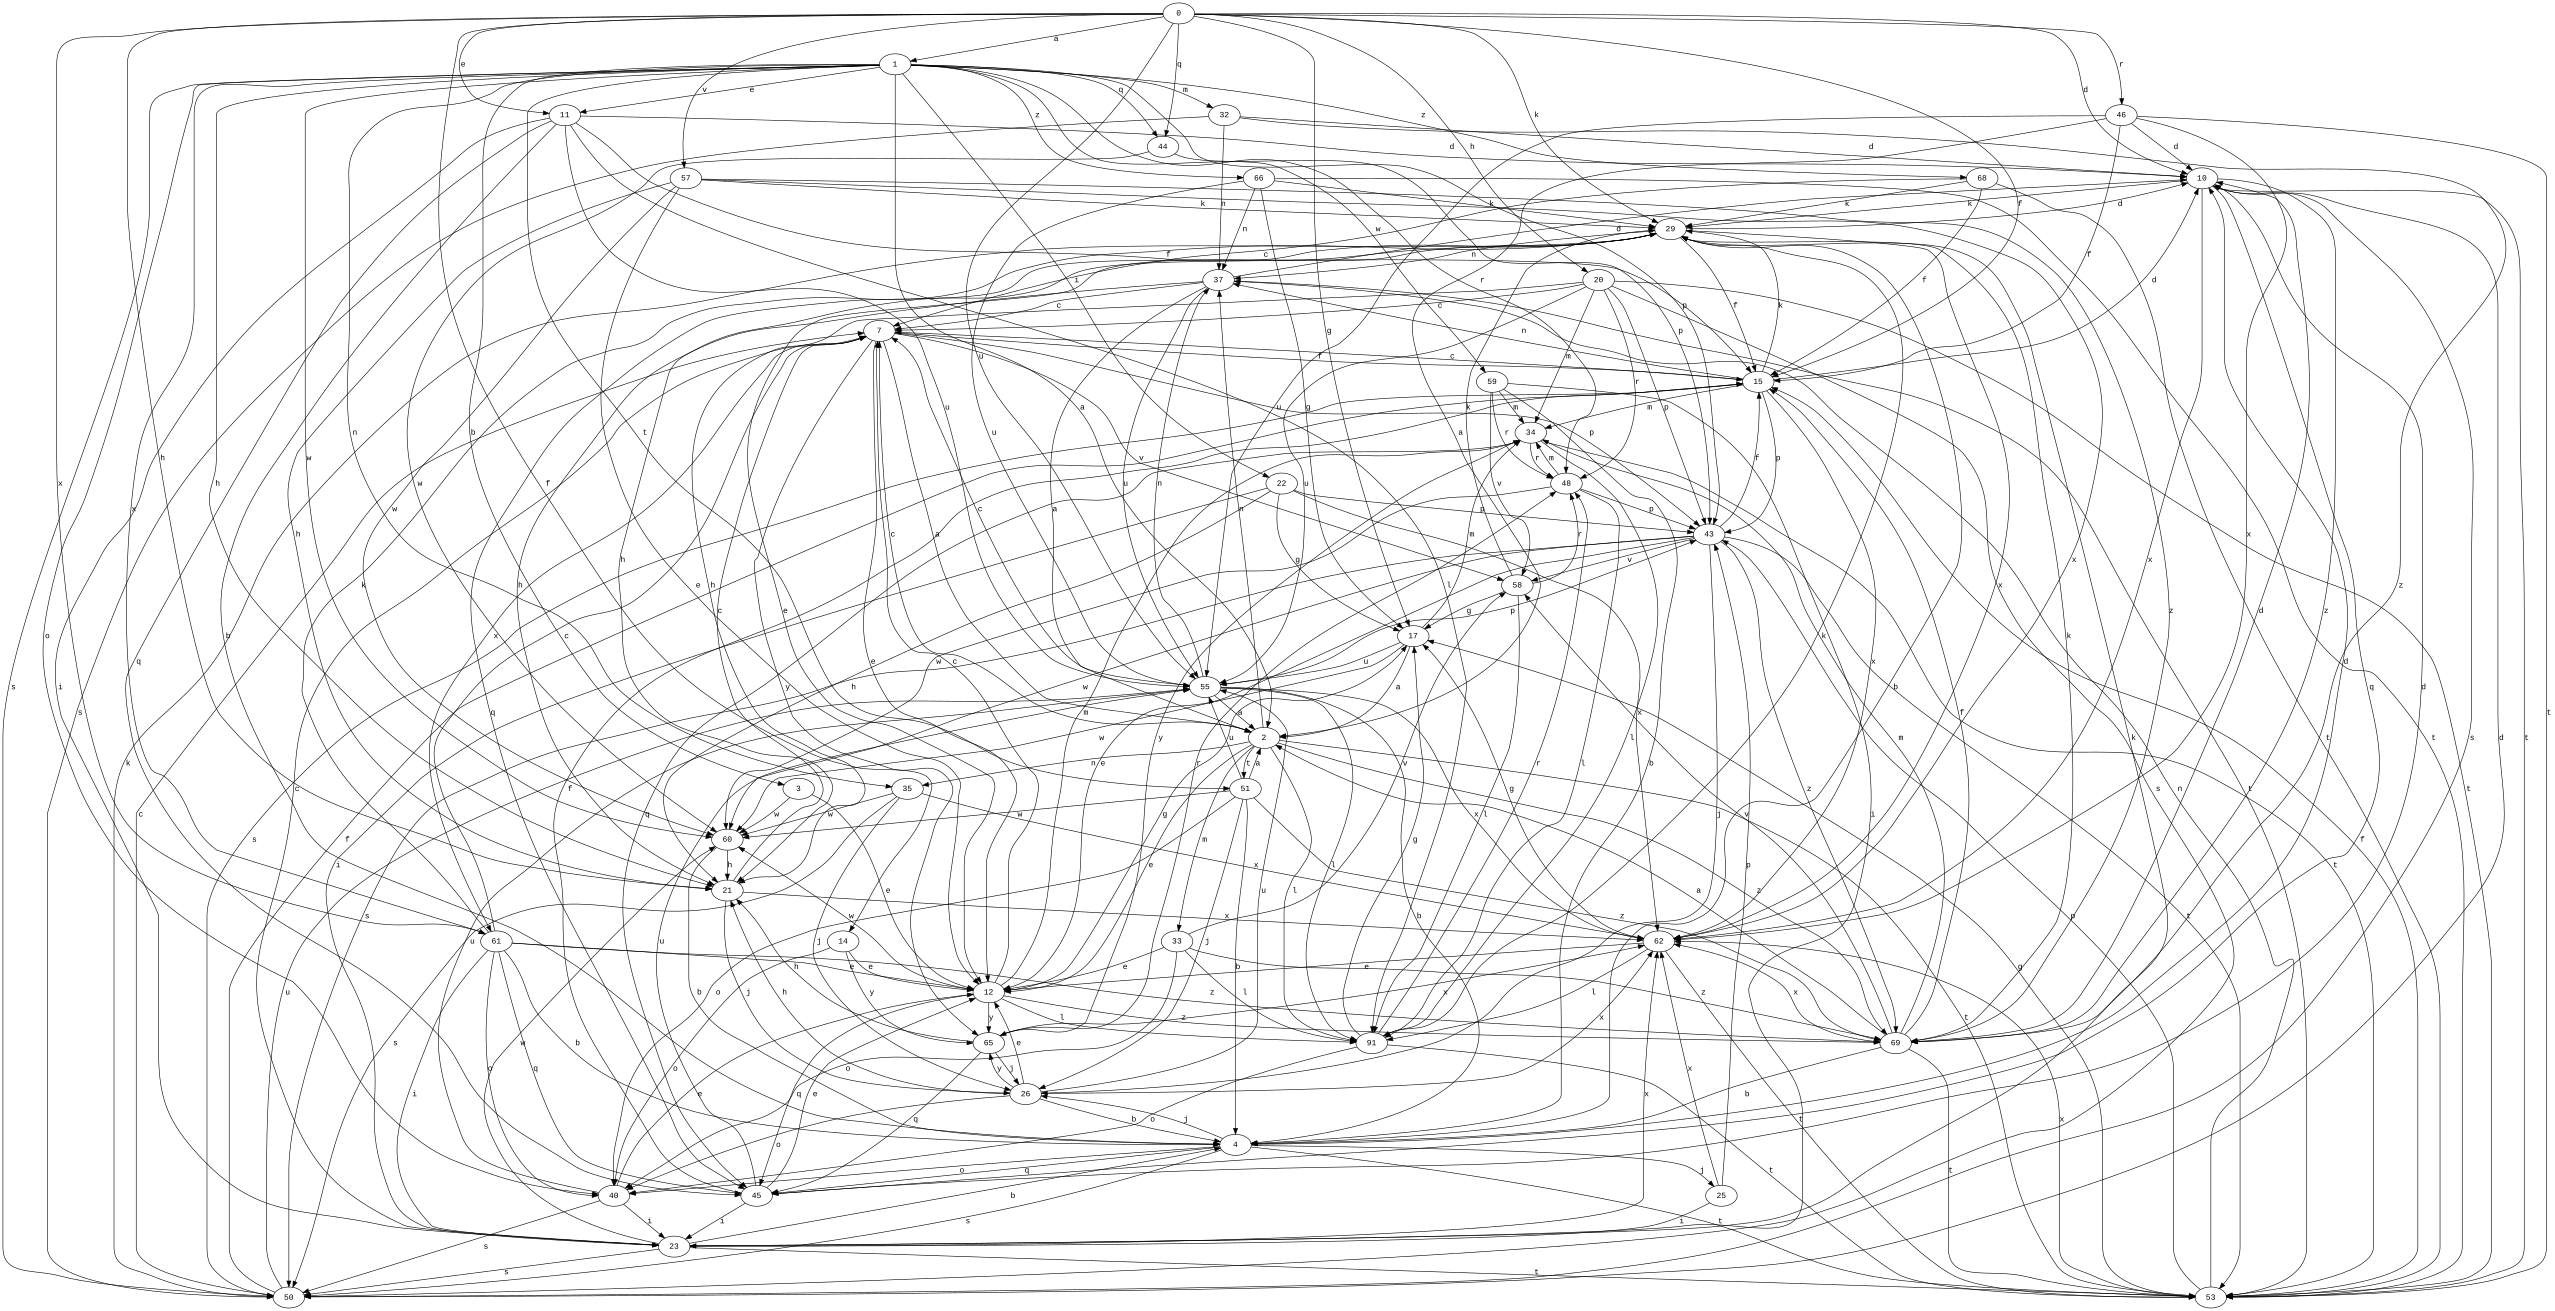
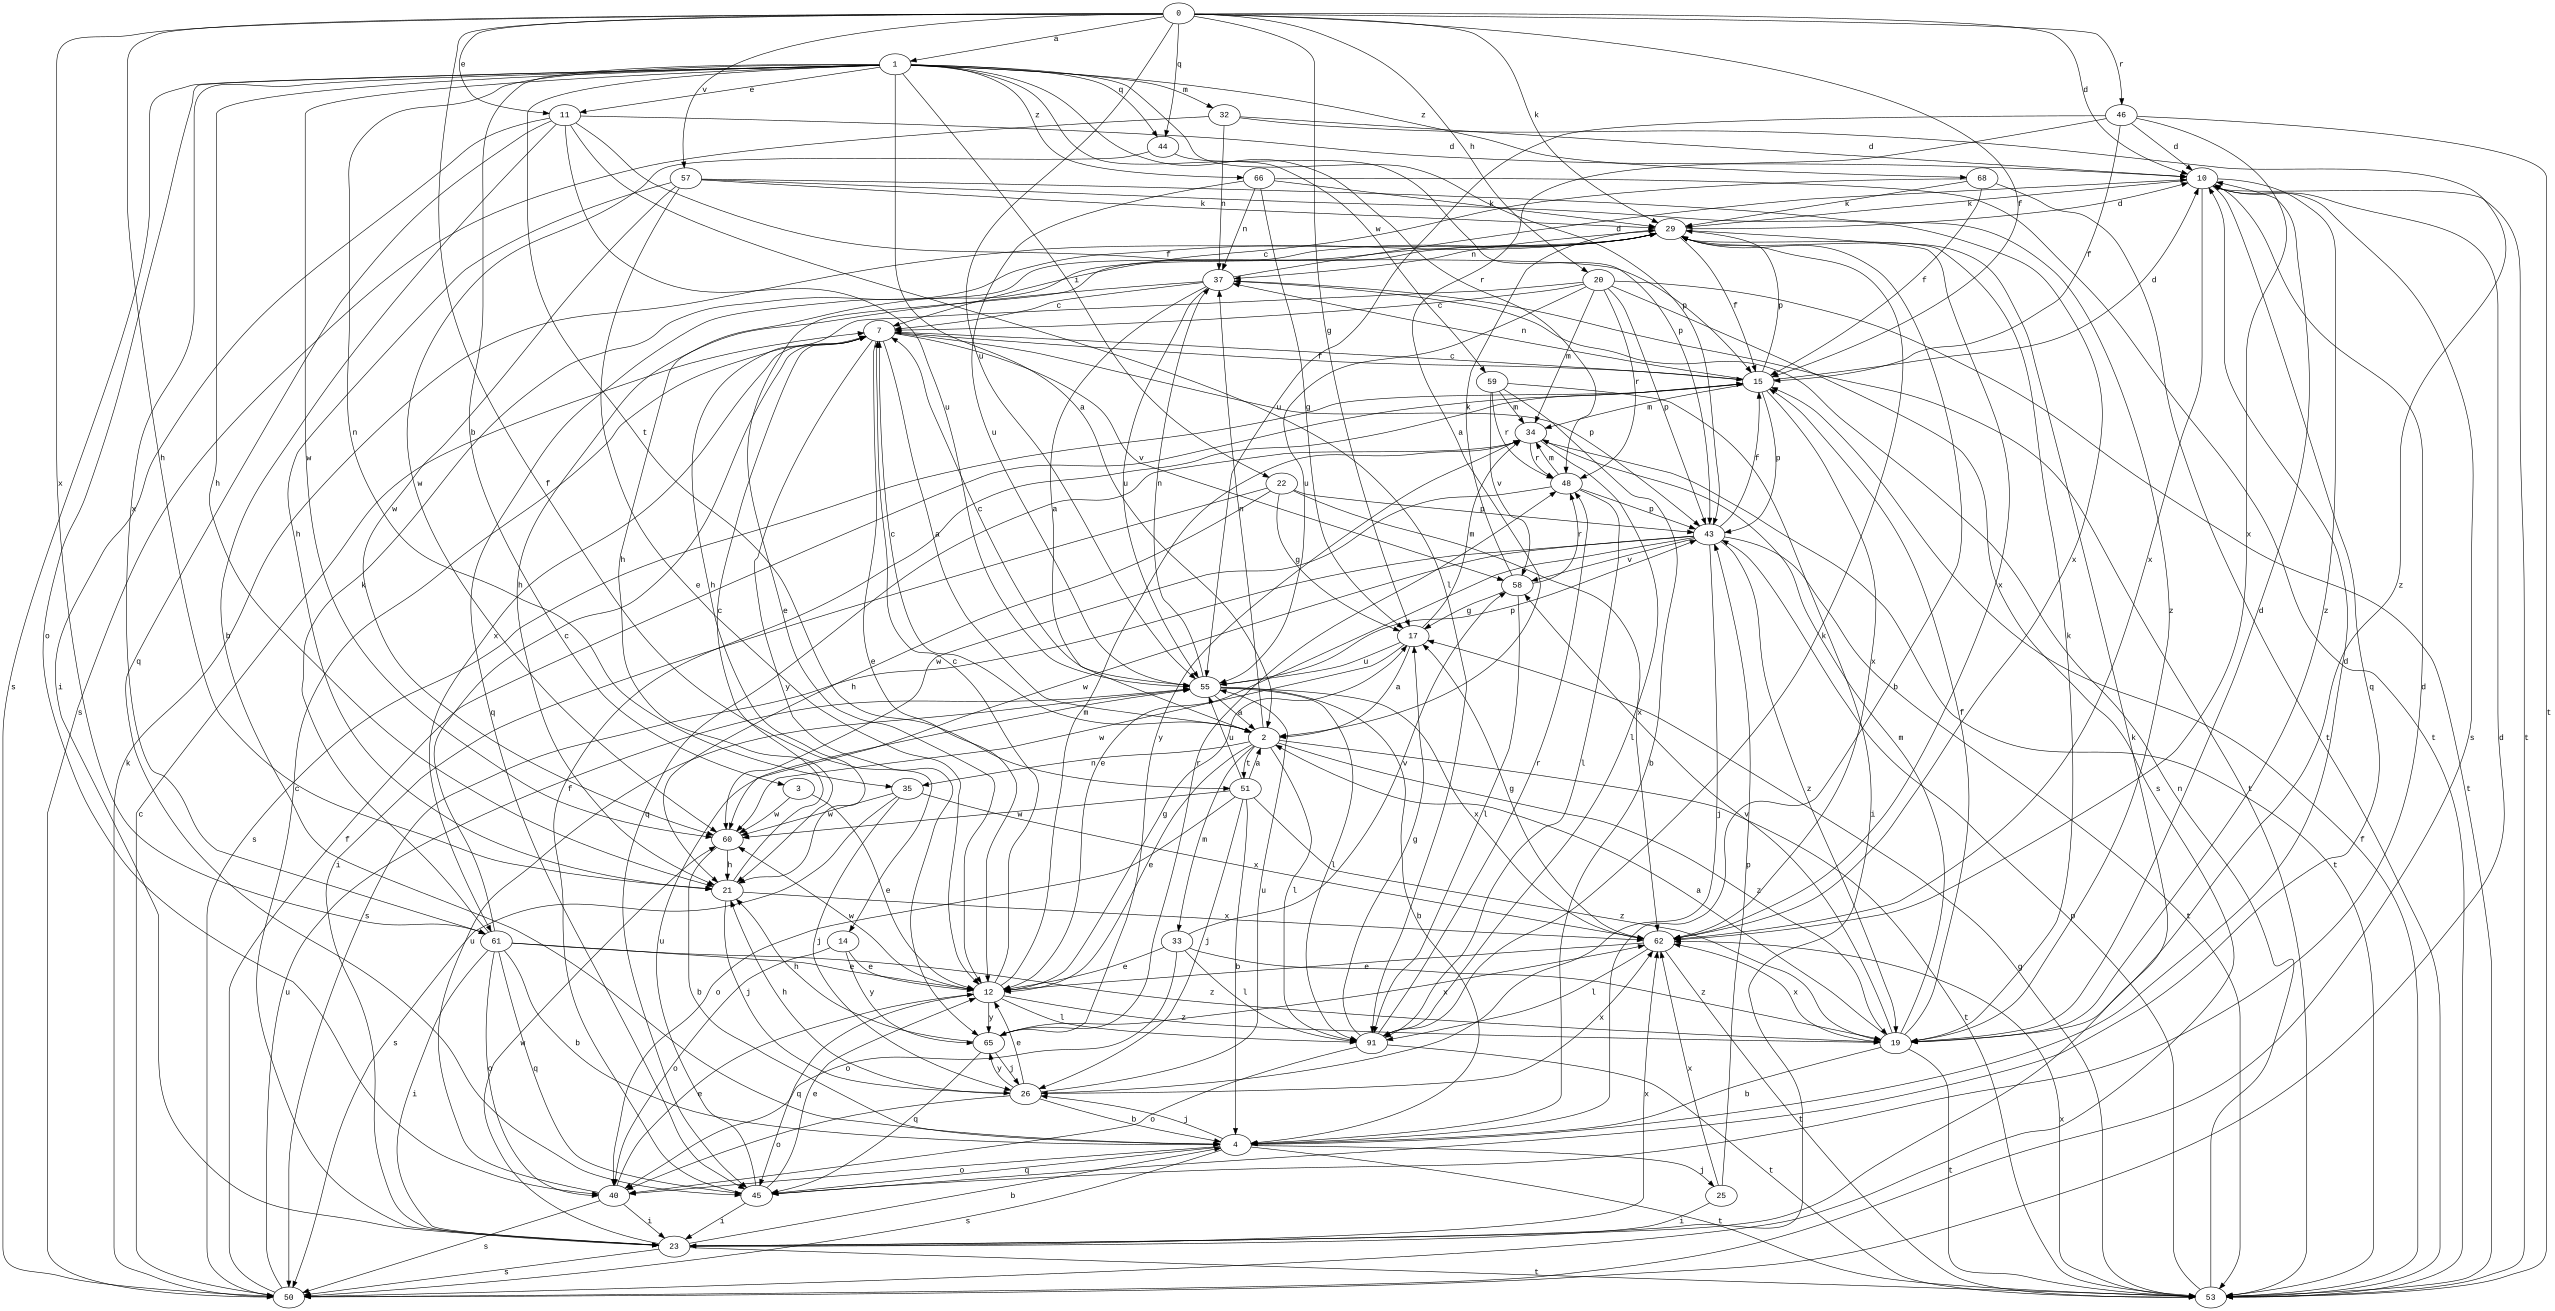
edge "15" -> "29": label "k" -> "p"
node "69": label "69" -> "19"
